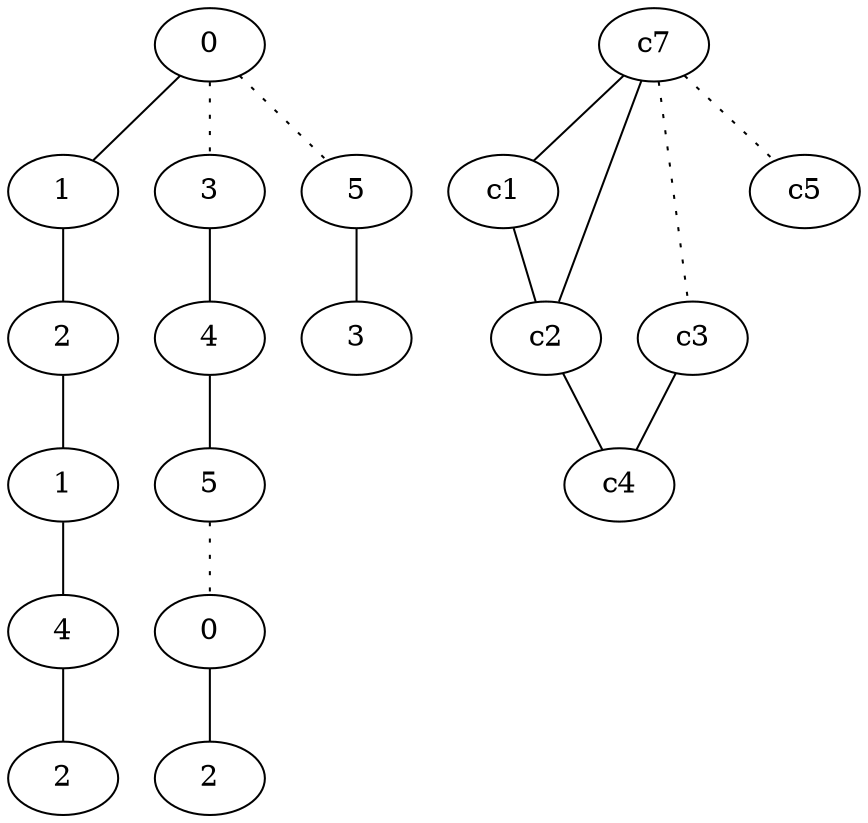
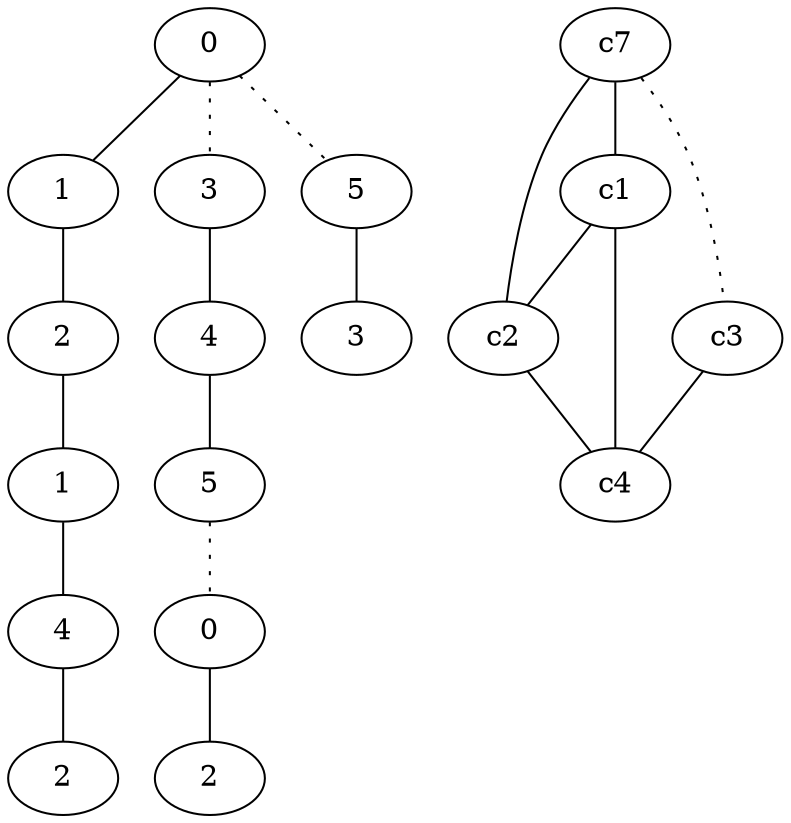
node "c5": removed
edge "c1" -- "c4": added
